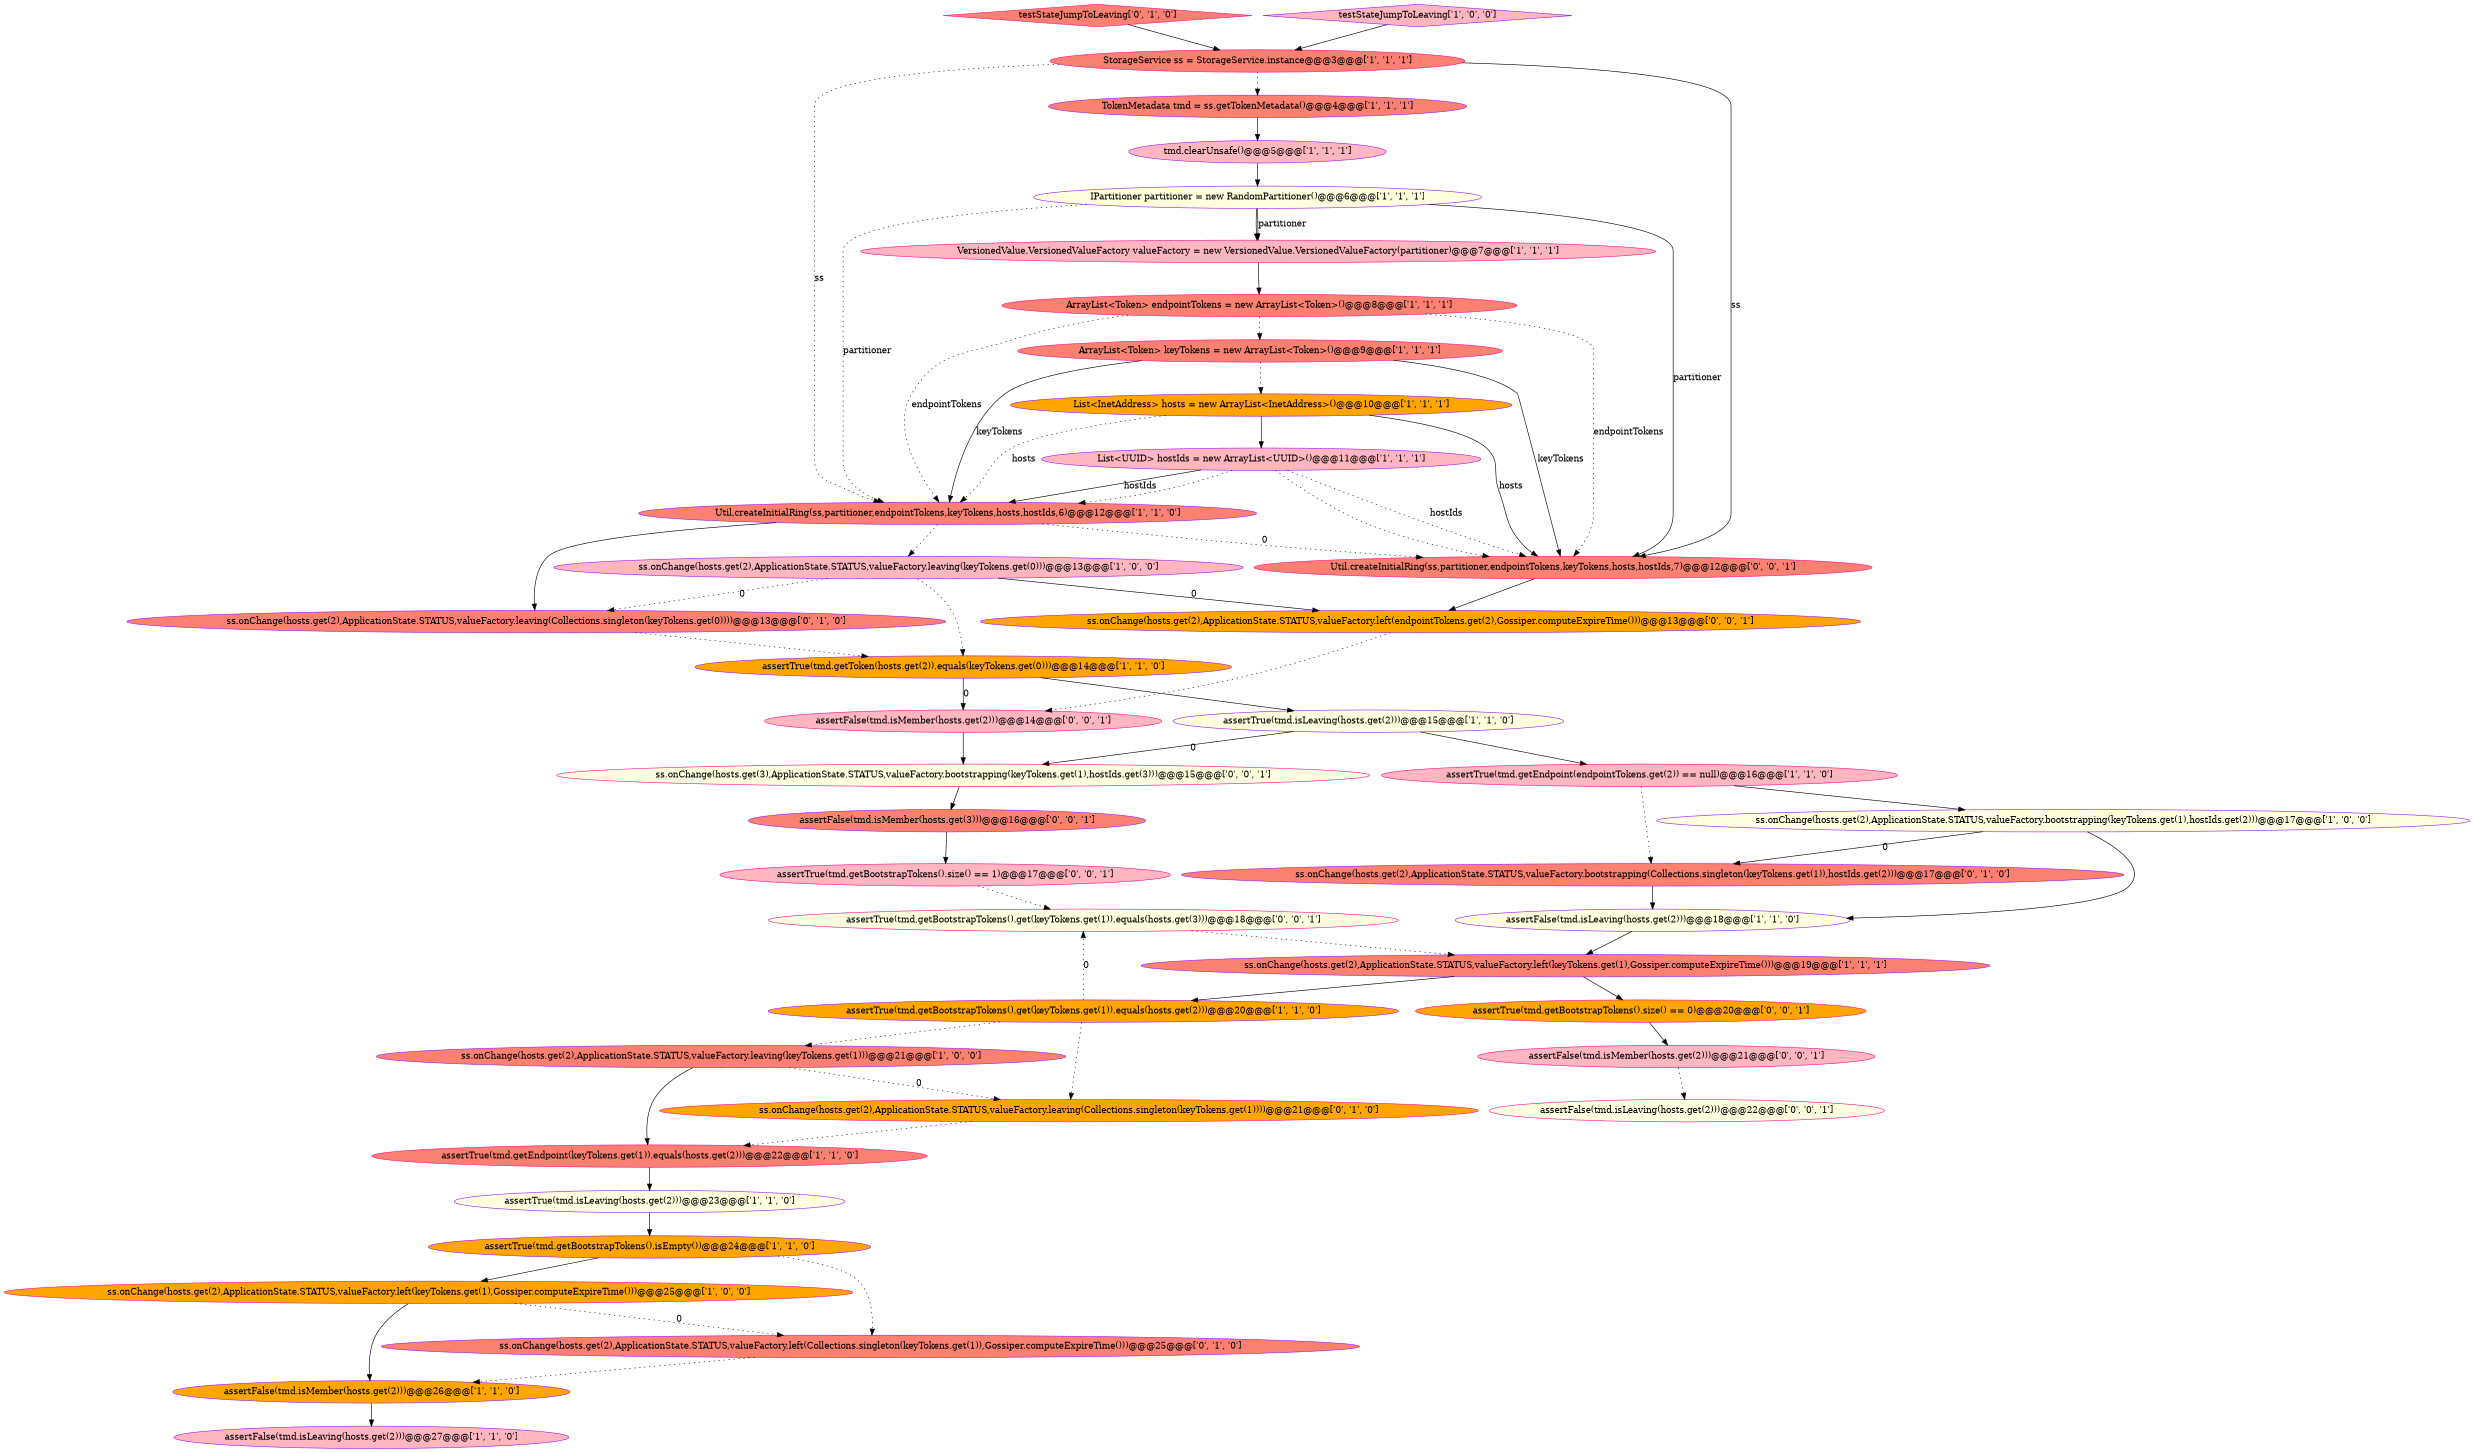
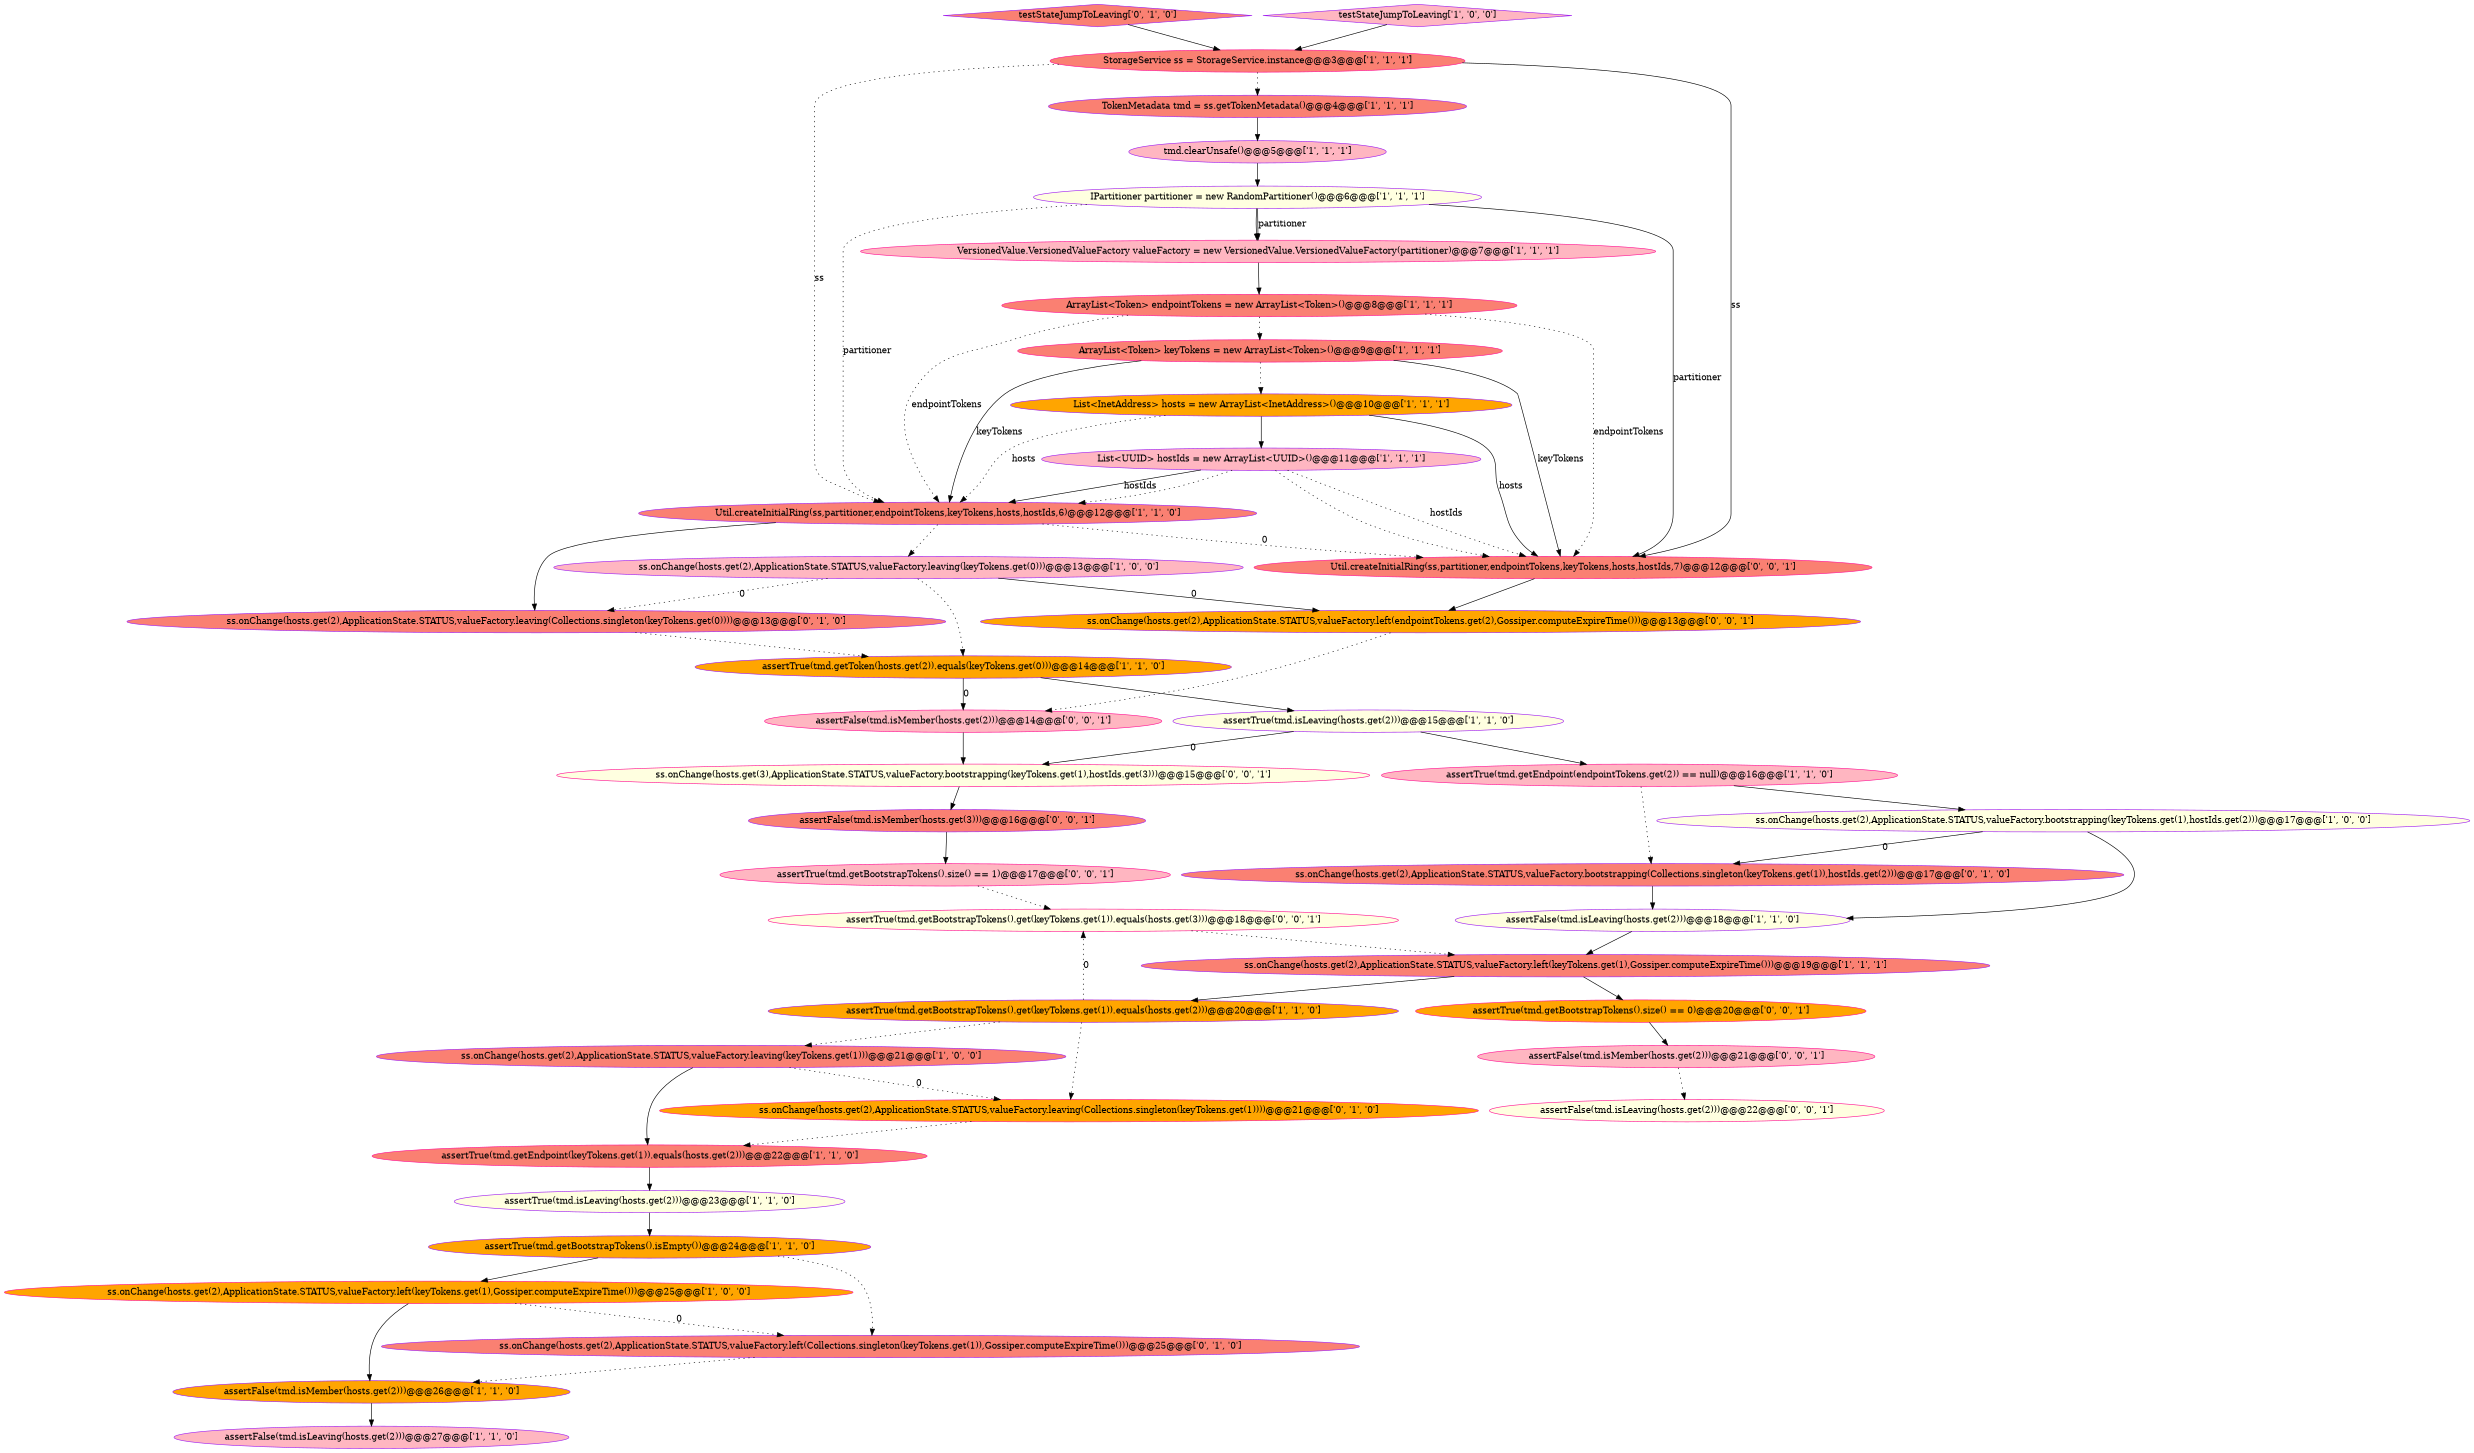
node "testStateJumpToLeaving['0', '1', '0']": color deeppink -> purple
